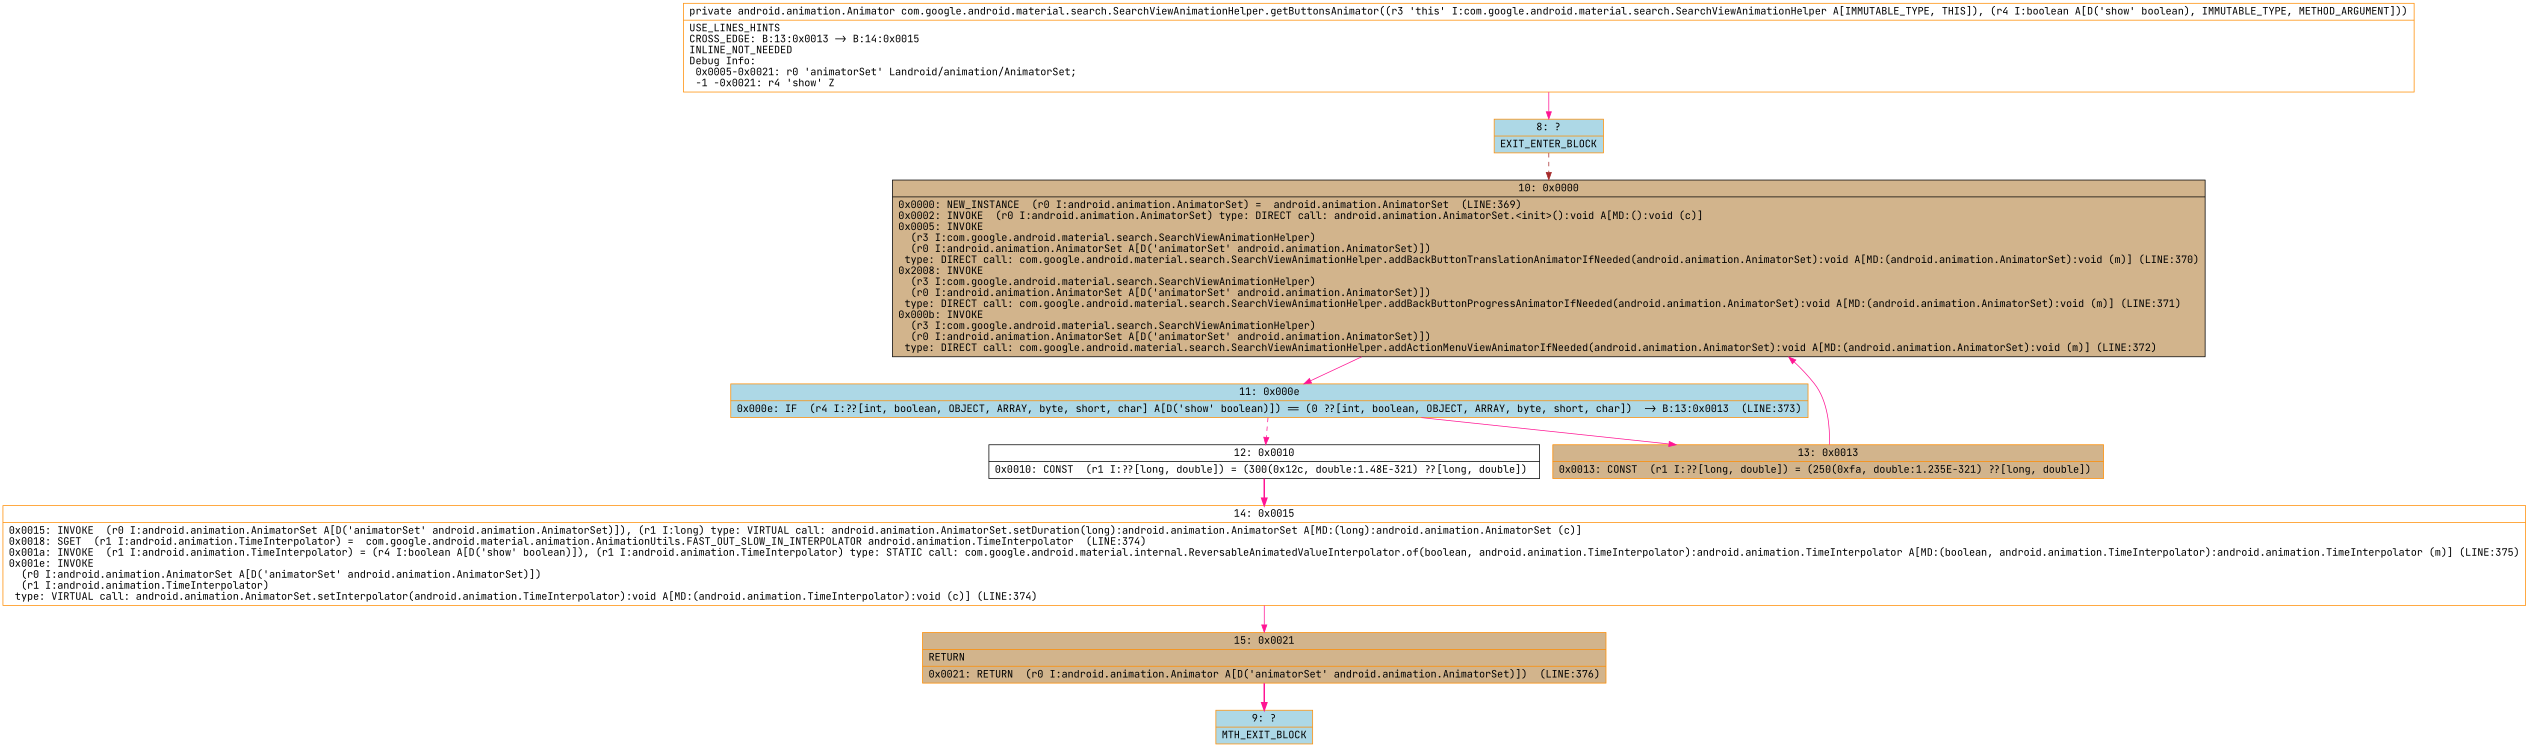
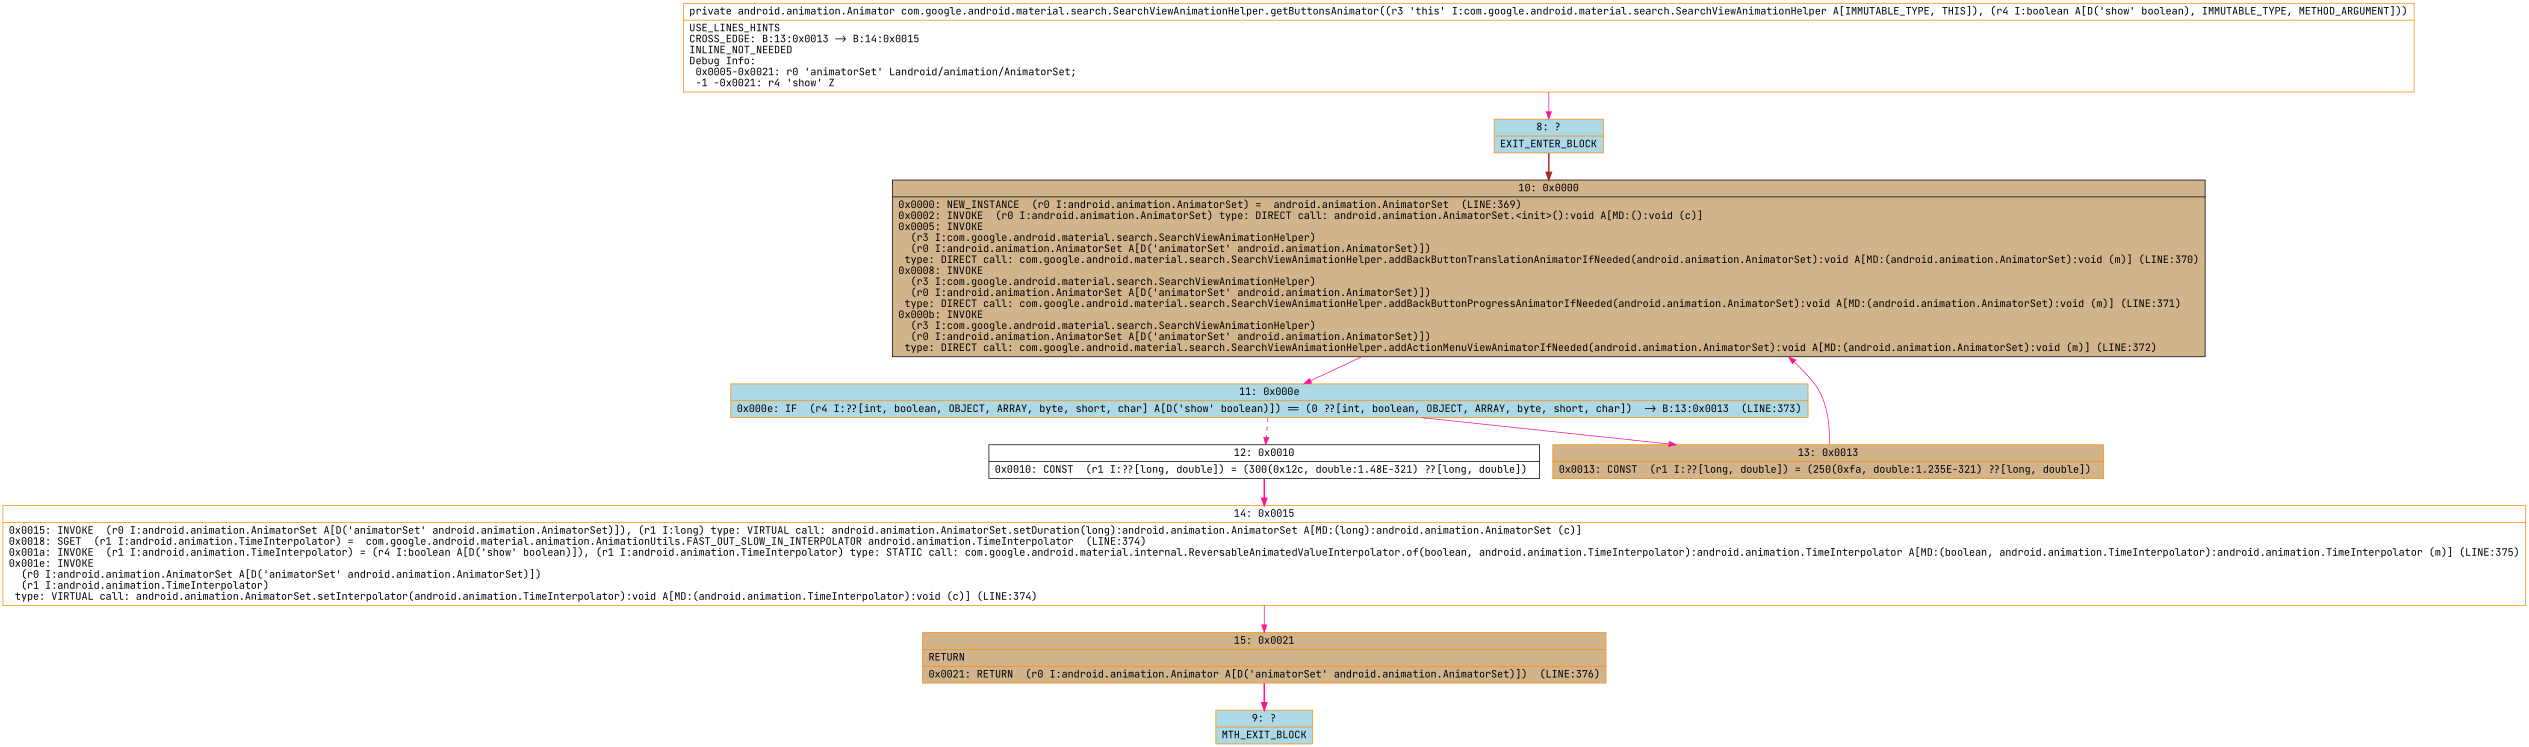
edge "8: ?" -> "10: 0x0000": style dashed -> bold
node "10: 0x0000": text "0x2008: INVOKE" -> "0x0008: INVOKE"
